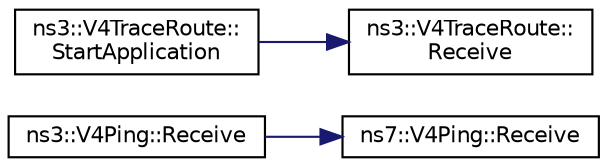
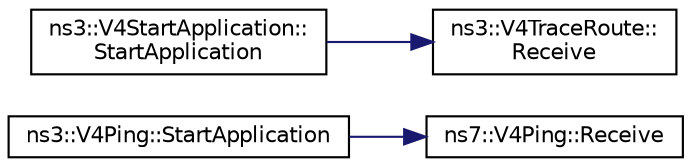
node "ns3::V4TraceRoute:: StartApplication": label "ns3::V4TraceRoute:: StartApplication" -> "ns3::V4StartApplication:: StartApplication"
node "ns3::V4Ping::Receive": label "ns3::V4Ping::Receive" -> "ns3::V4Ping::StartApplication"
